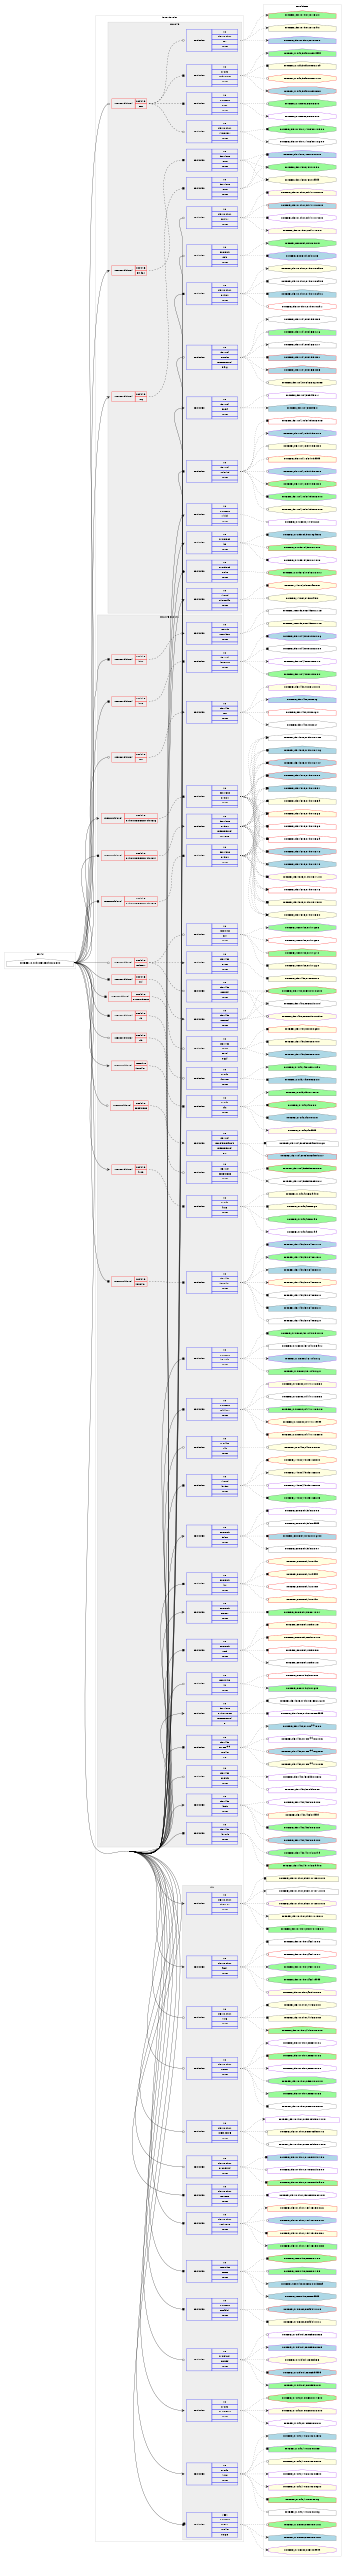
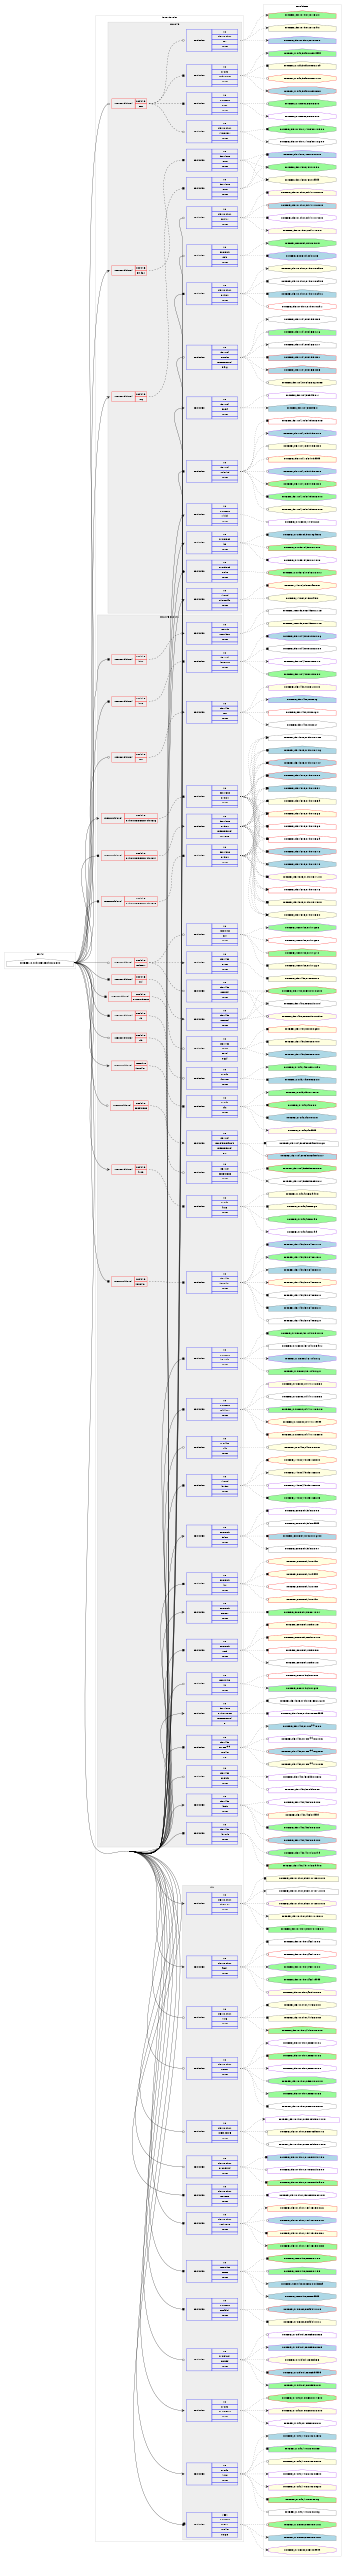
node "portage://dev-python/werkzeug-0.15.5": color purple -> red
